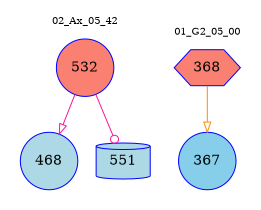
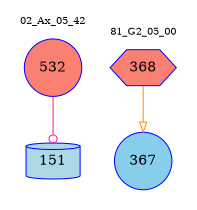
cluster "01_G2_05_00": label "01_G2_05_00" -> "81_G2_05_00"
node "468": removed
node "551": label "551" -> "151"
